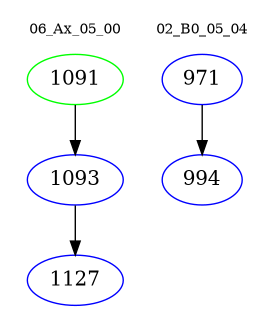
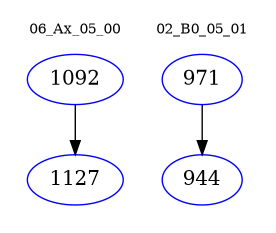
cluster "02_B0_05_04": label "02_B0_05_04" -> "02_B0_05_01"
node "1091": removed
node "1093": label "1093" -> "1092"
node "994": label "994" -> "944"
